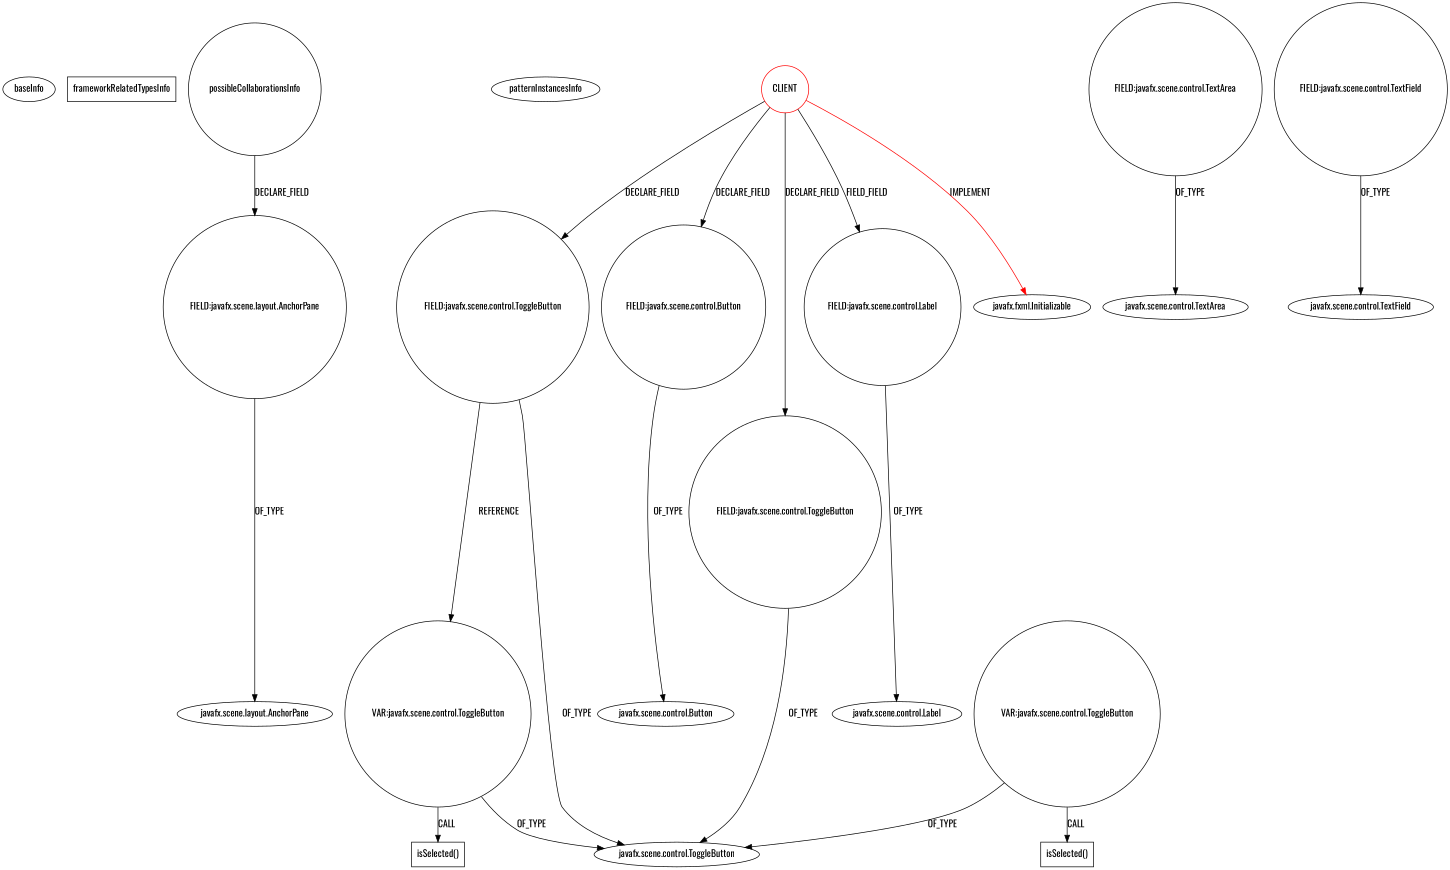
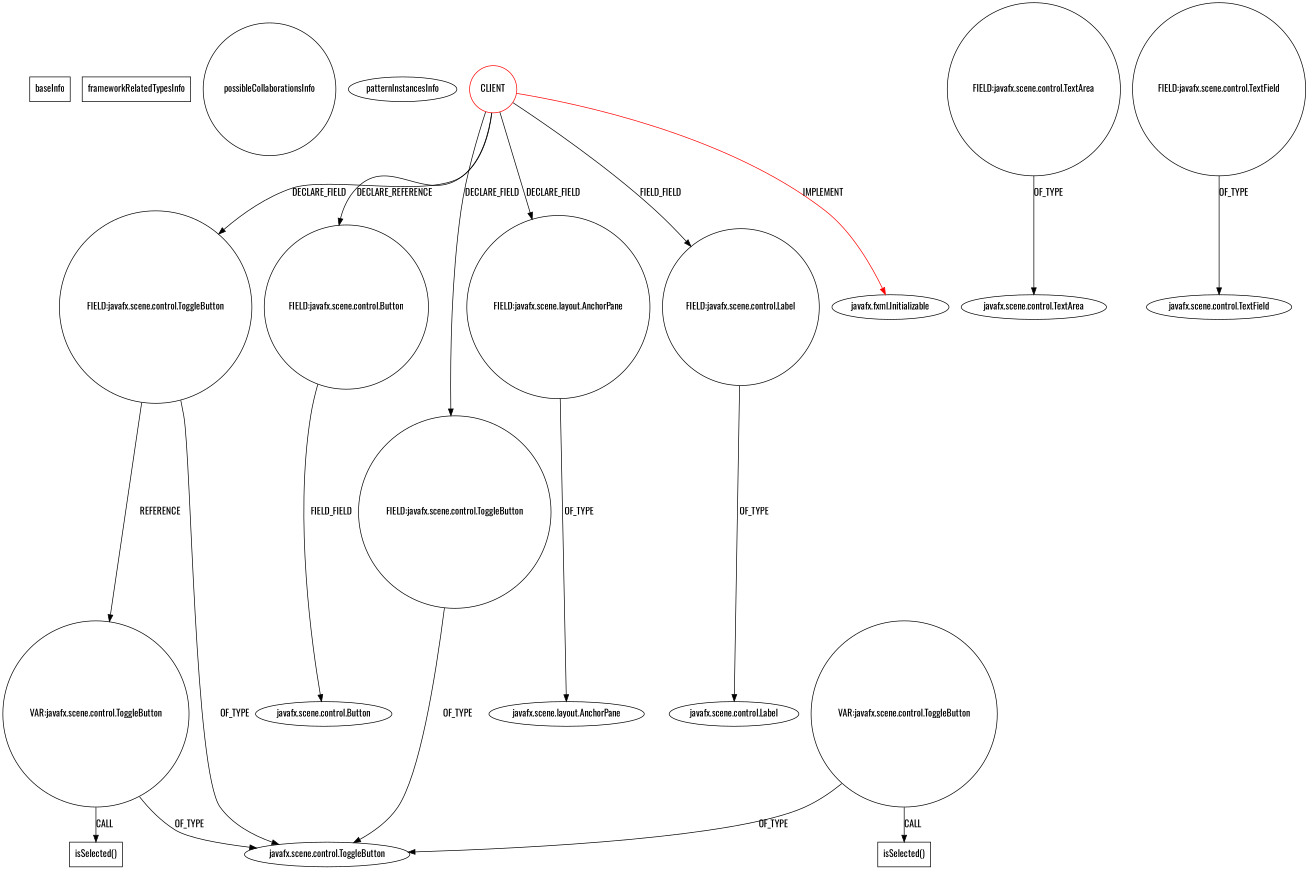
node "baseInfo": shape ellipse -> box
edge "possibleCollaborationsInfo" -> "FIELD:javafx.scene.layout.AnchorPane": now "CLIENT" -> "FIELD:javafx.scene.layout.AnchorPane"
edge "CLIENT" -> "FIELD:javafx.scene.control.Button": label "DECLARE_FIELD" -> "DECLARE_REFERENCE"
edge "FIELD:javafx.scene.control.Button" -> "javafx.scene.control.Button": label "OF_TYPE" -> "FIELD_FIELD"
